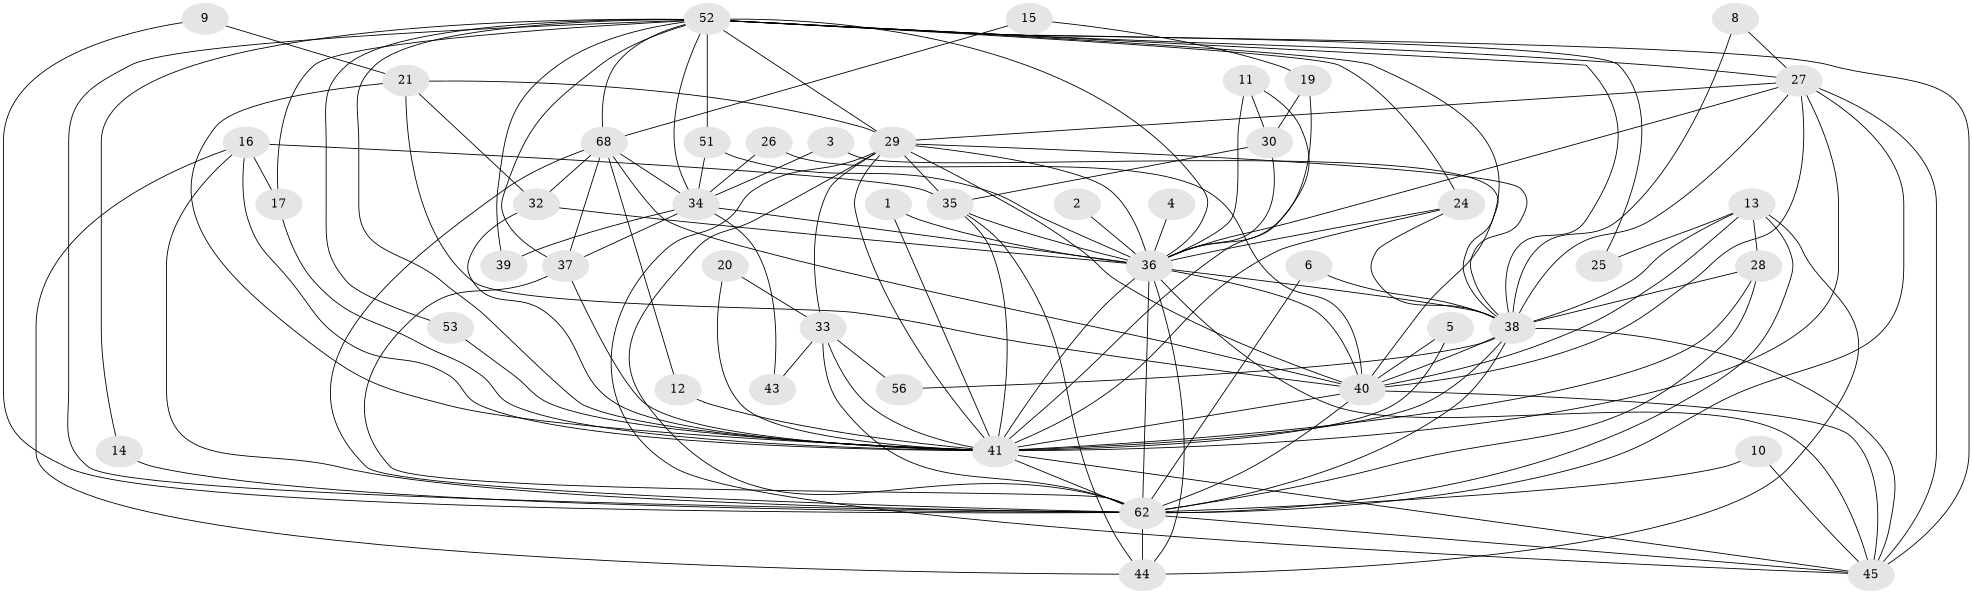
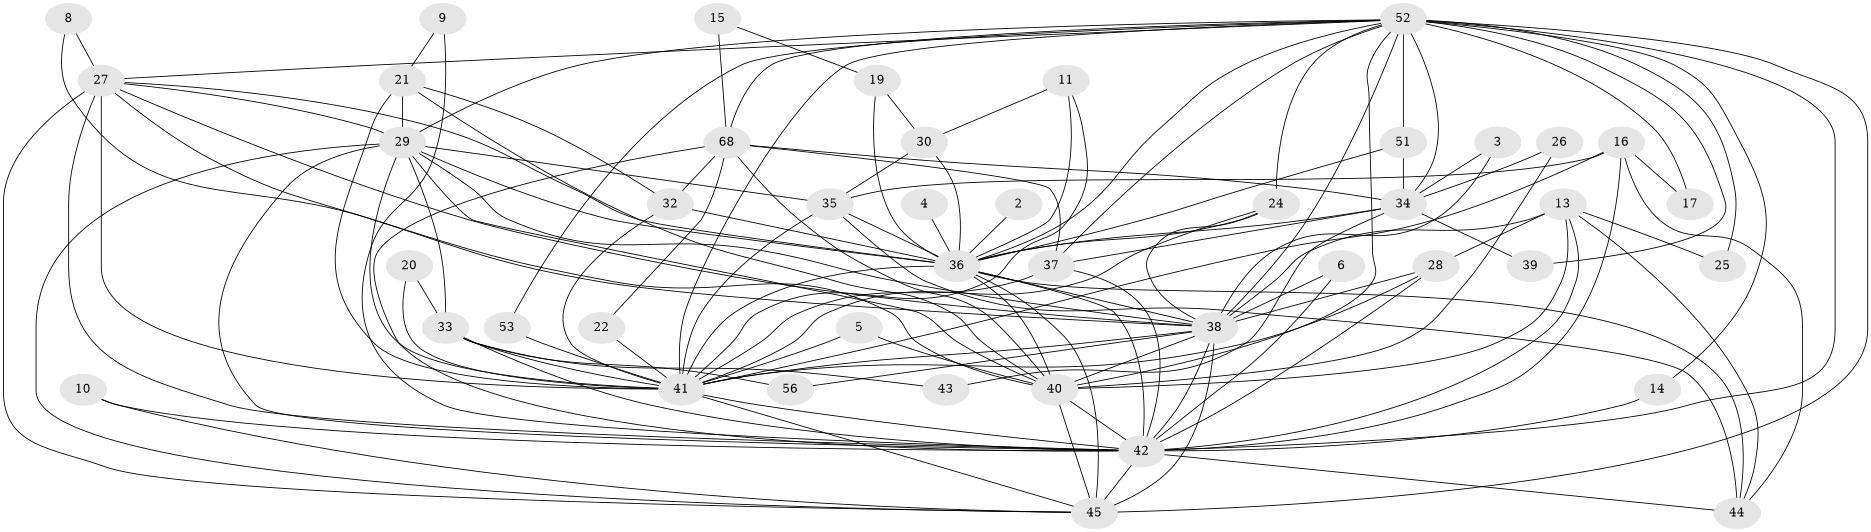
node "1": removed
node "12": label "12" -> "22"
edge "17" -- "41": removed
edge "40" -- "41": removed
node "62": label "62" -> "42"
